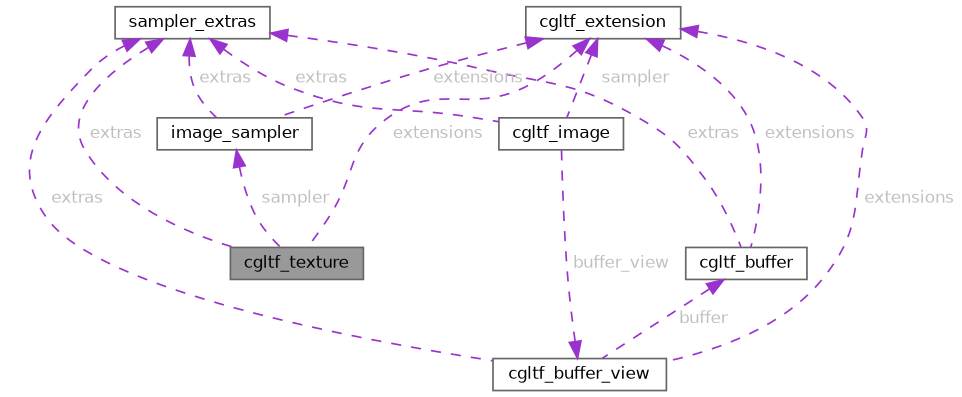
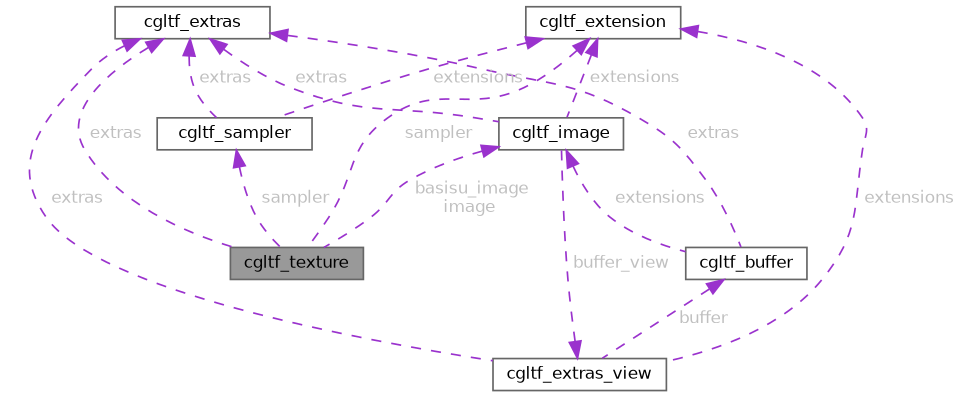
node "sampler_extras": label "sampler_extras" -> "cgltf_extras"
edge "cgltf_image" -> "cgltf_extension": label " sampler" -> " extensions"
edge "cgltf_buffer" -> "cgltf_extension": now "cgltf_buffer" -> "cgltf_image"
node "image_sampler": label "image_sampler" -> "cgltf_sampler"
edge "cgltf_texture" -> "cgltf_extension": label " extensions" -> " sampler"
edge "cgltf_texture" -> "cgltf_image": added, label "basisu_image image"
node "cgltf_buffer_view": label "cgltf_buffer_view" -> "cgltf_extras_view"
